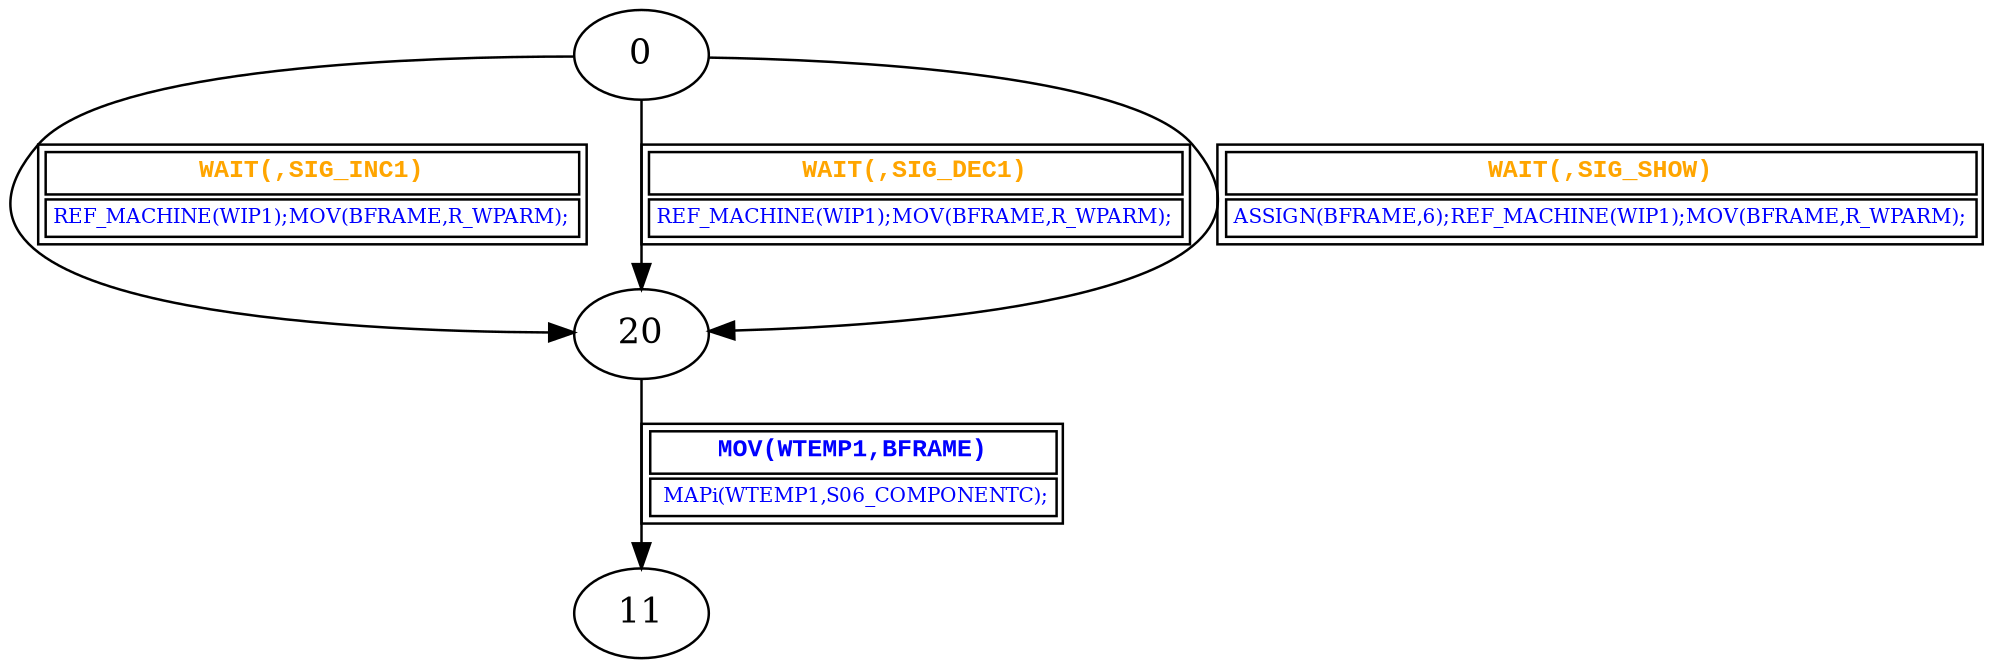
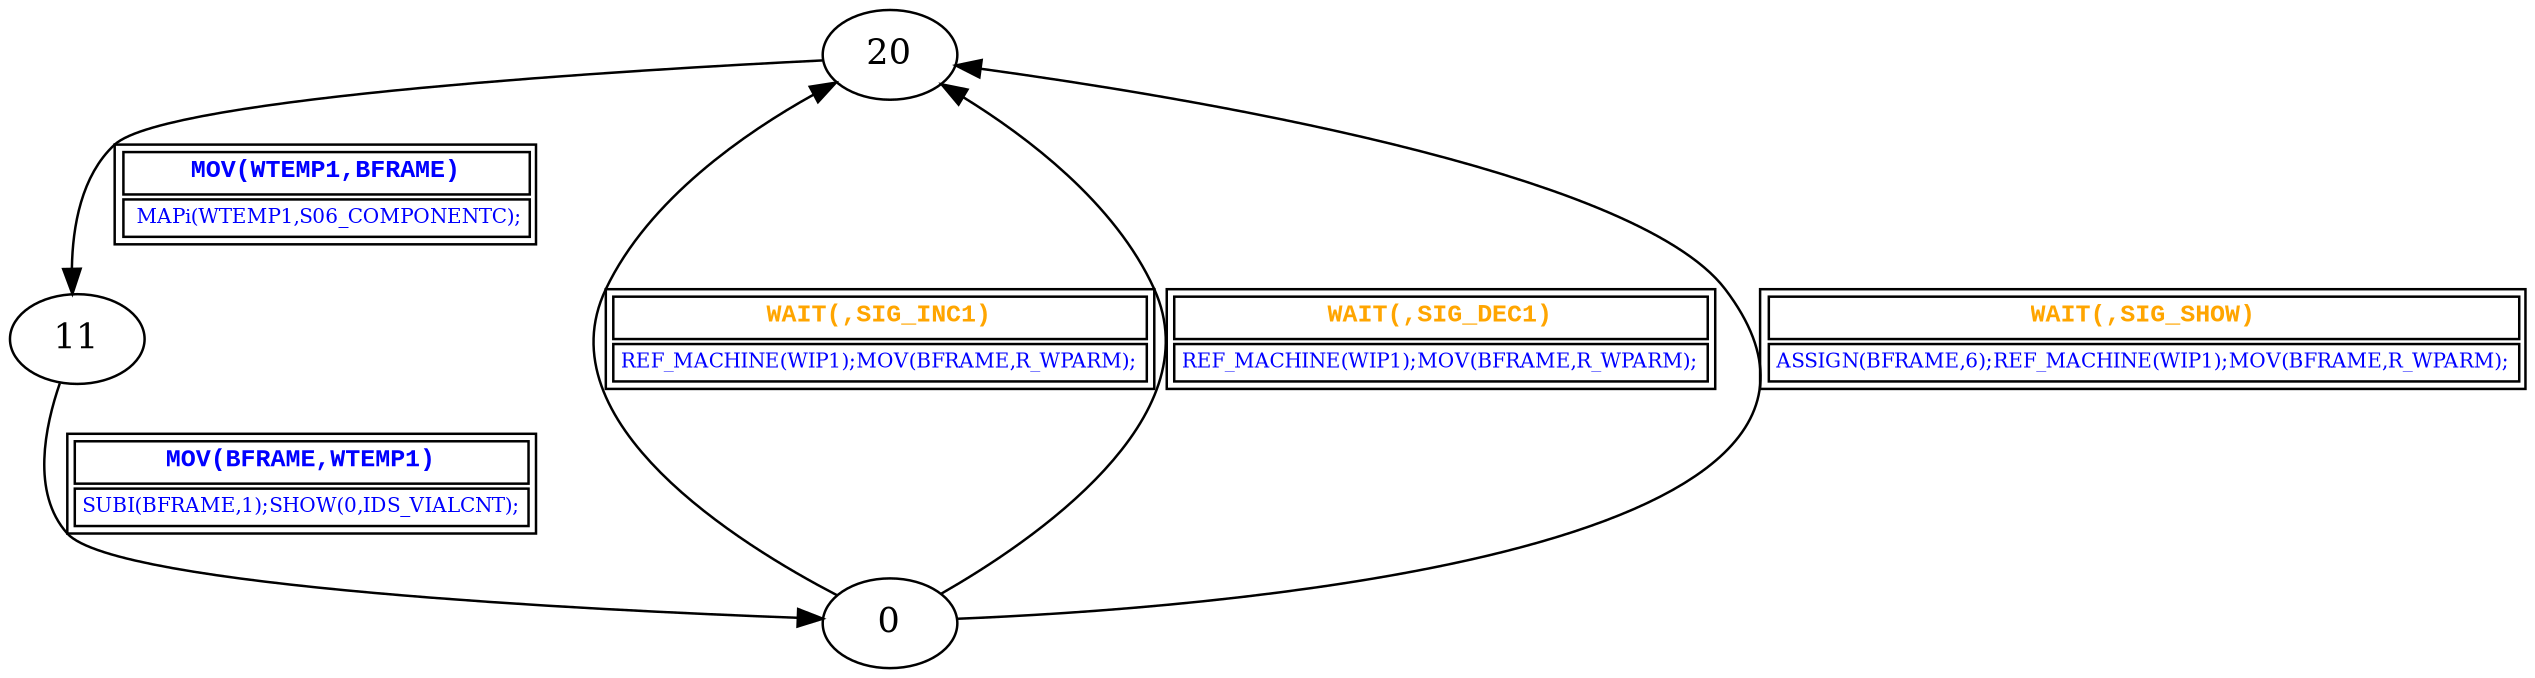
edge "11" -> "0": added, label "MOV(BFRAME,WTEMP1) SUBI(BFRAME,1);SHOW(0,IDS_VIALCNT);"
